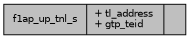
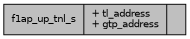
node "f1ap_up_tnl_s": text "+ gtp_teid" -> "+ gtp_address"
